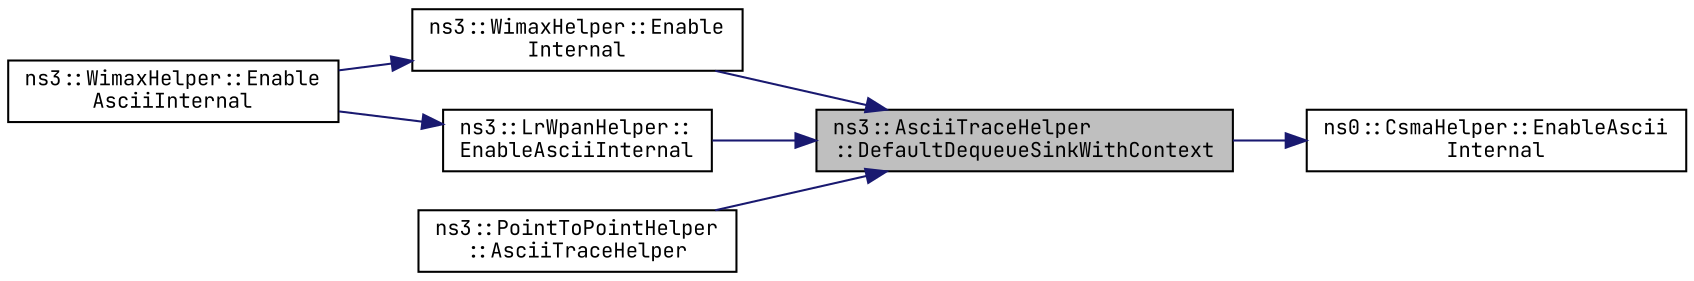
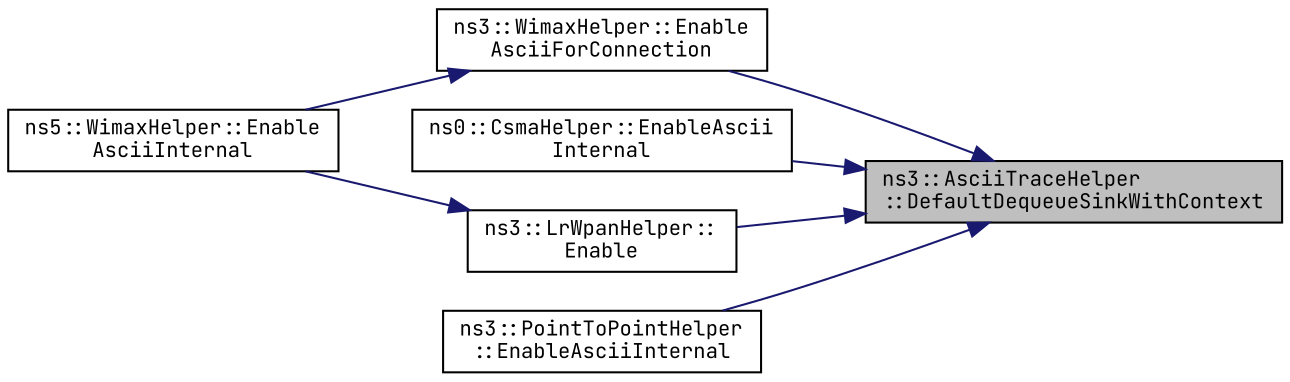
node "ns3::WimaxHelper::Enable Internal": label "ns3::WimaxHelper::Enable Internal" -> "ns3::WimaxHelper::Enable AsciiForConnection"
node "ns3::WimaxHelper::Enable AsciiInternal": label "ns3::WimaxHelper::Enable AsciiInternal" -> "ns5::WimaxHelper::Enable AsciiInternal"
node "ns3::LrWpanHelper:: EnableAsciiInternal": label "ns3::LrWpanHelper:: EnableAsciiInternal" -> "ns3::LrWpanHelper:: Enable"
edge "ns3::AsciiTraceHelper ::DefaultDequeueSinkWithContext" -> "ns0::CsmaHelper::EnableAscii Internal": reversed
node "ns3::PointToPointHelper ::AsciiTraceHelper": label "ns3::PointToPointHelper ::AsciiTraceHelper" -> "ns3::PointToPointHelper ::EnableAsciiInternal"
